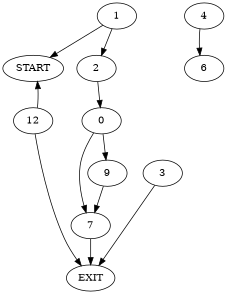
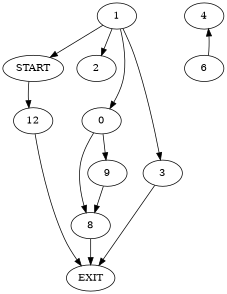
edge "4" -> "6": reversed
edge "1" -> "3": added
edge "2" -> "0": now "1" -> "0"
edge "12" -> "START": reversed
node "7": label "7" -> "8"
